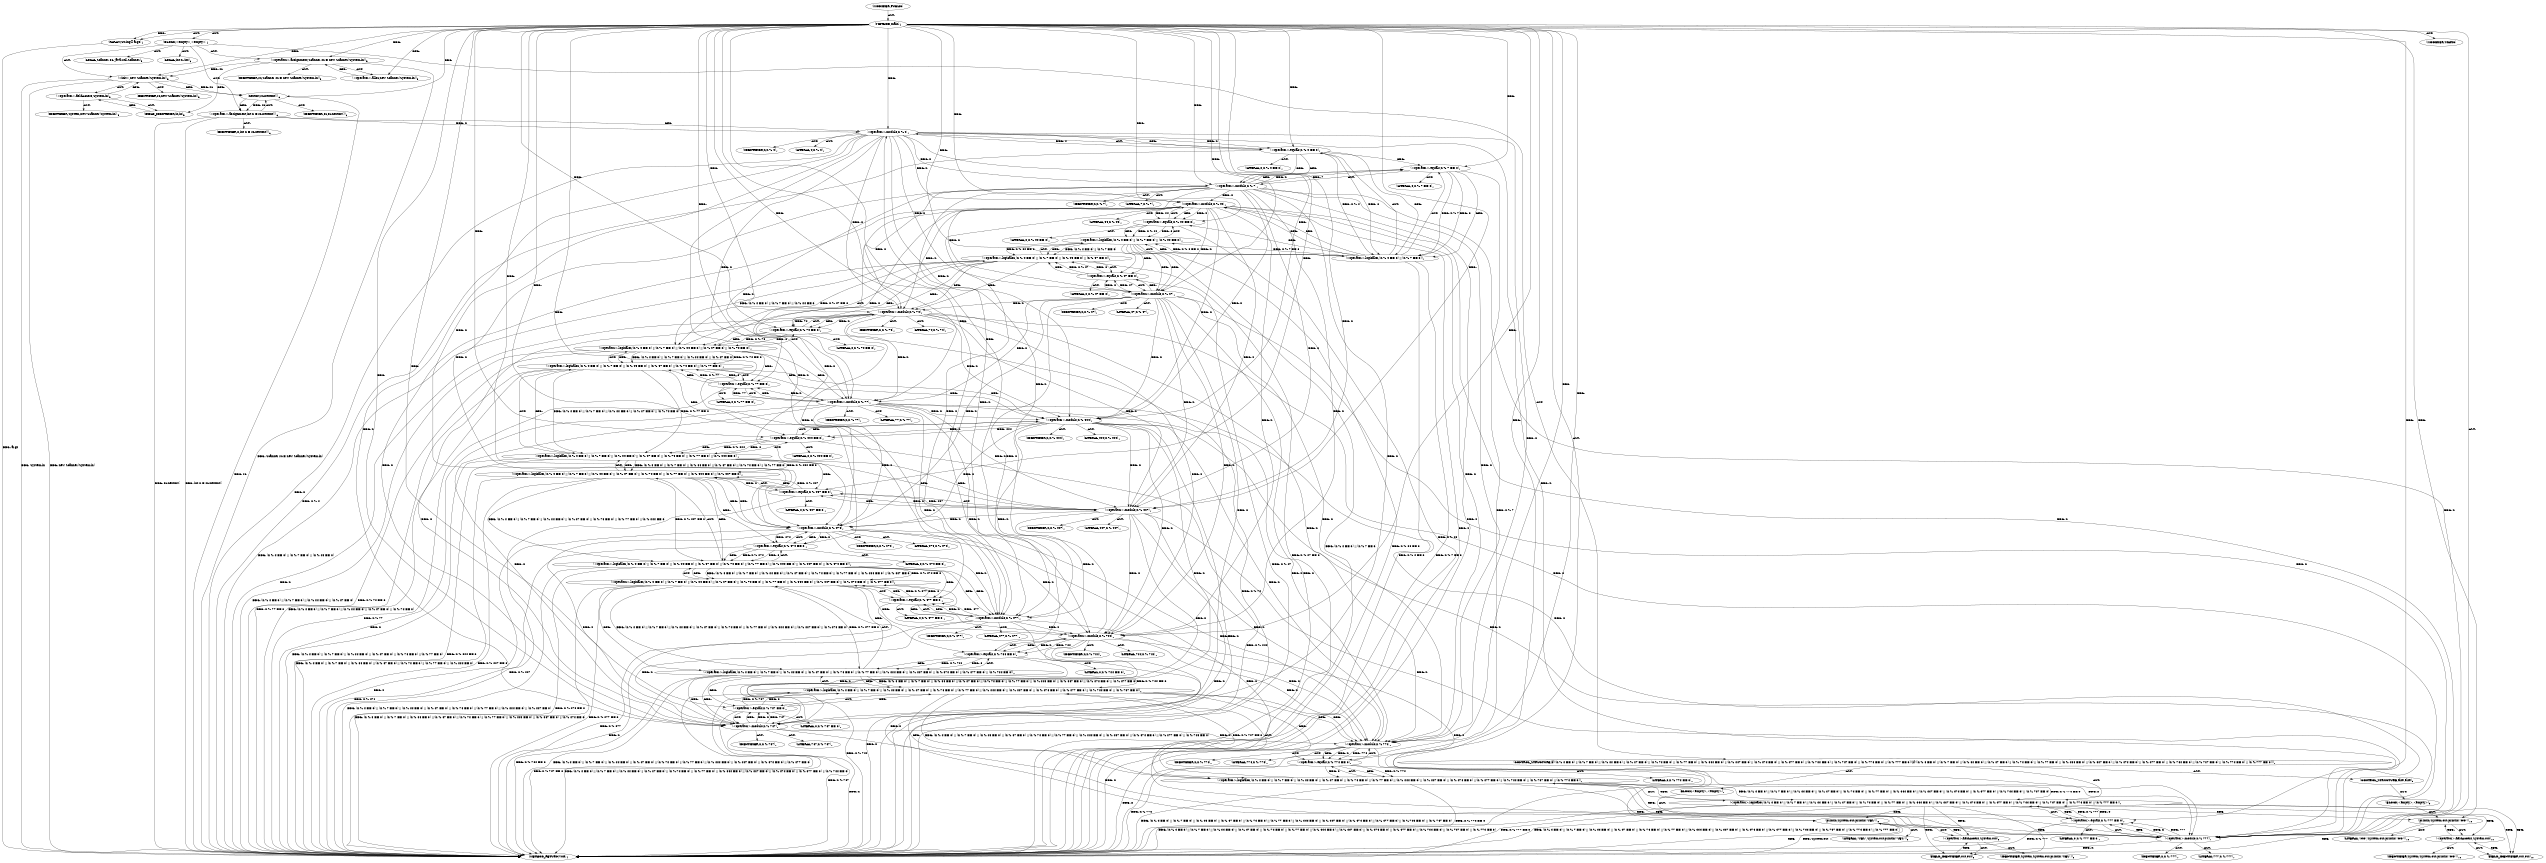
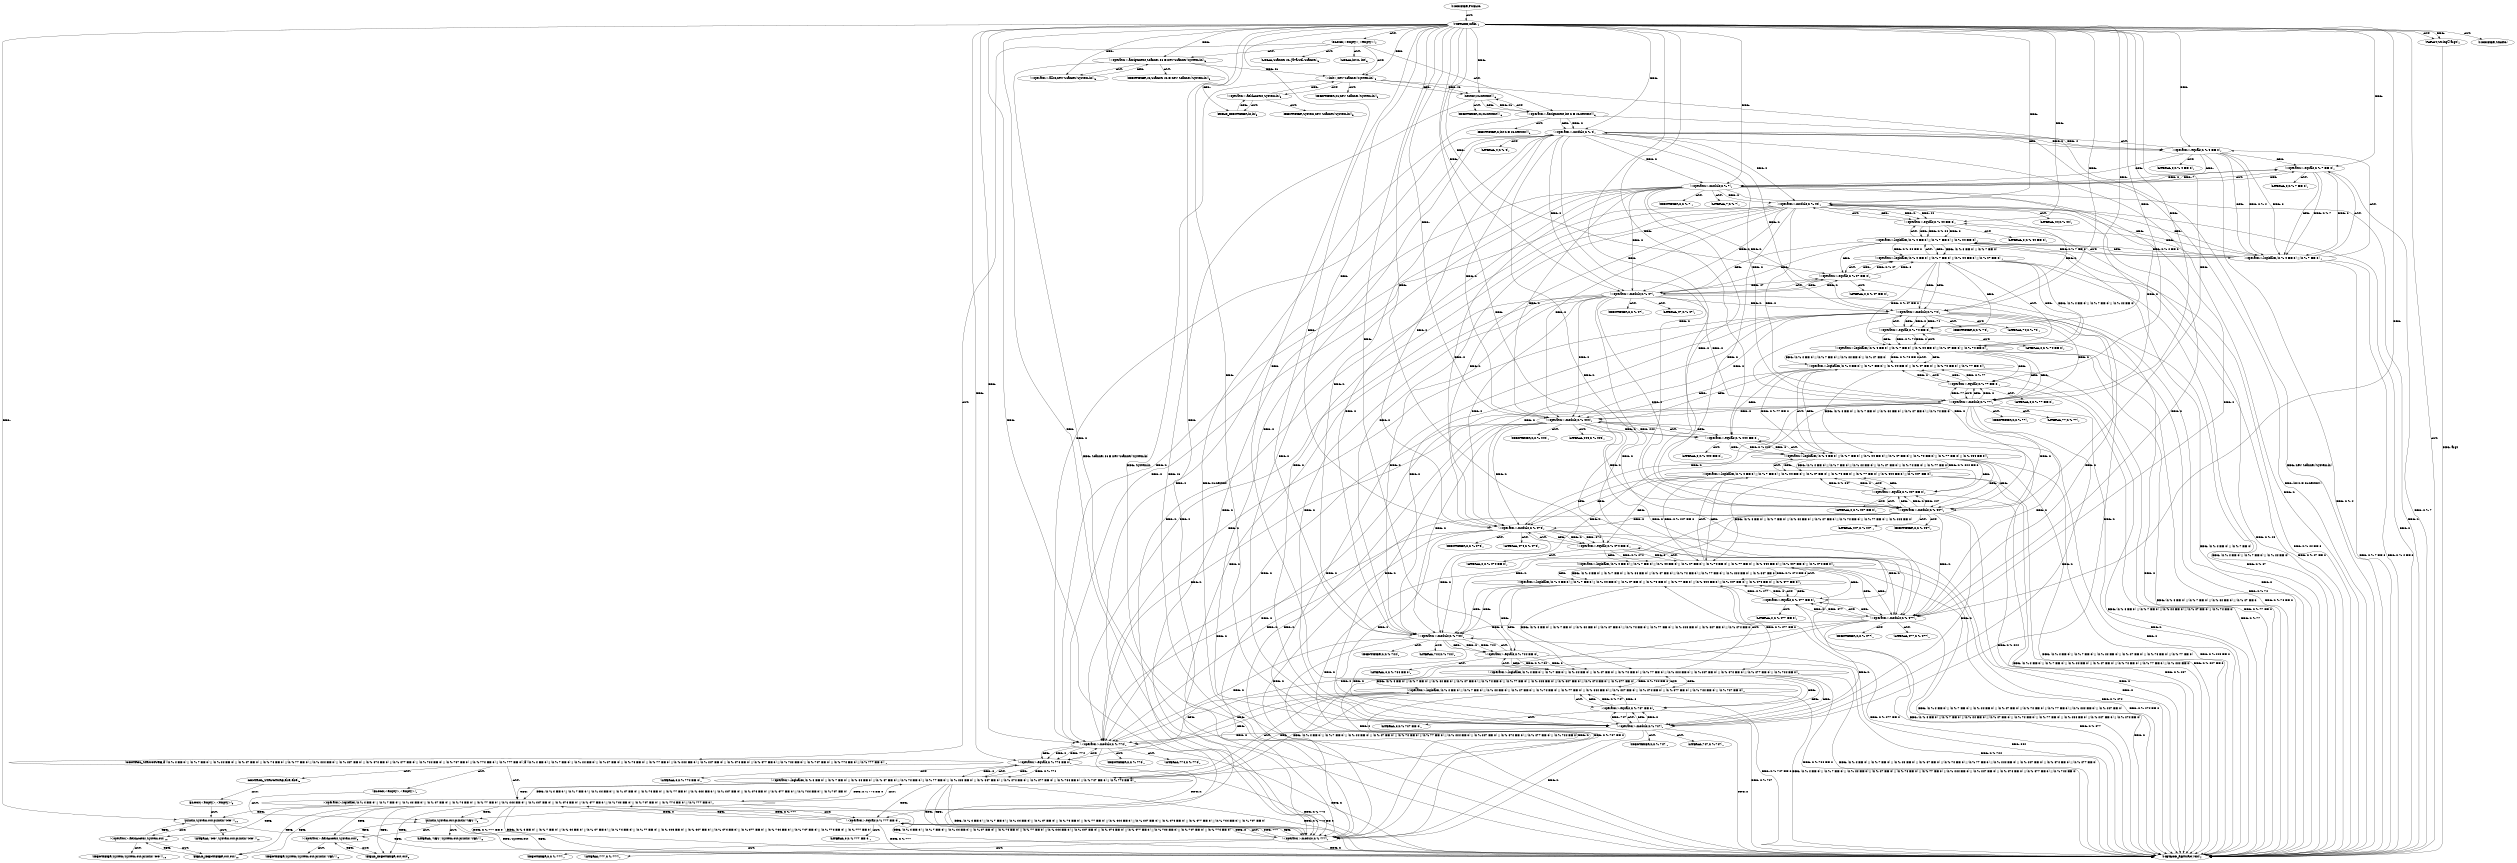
node "(IDENTIFIER,n,n % 4)": removed
edge "(METHOD,main)" -> "(<operator>.modulo,n % 777)": label "AST: " -> "DDG: "
edge "(<operator>.modulo,n % 74)" -> "(<operator>.modulo,n % 477)": added, label "DDG: n"
edge "(<operator>.modulo,n % 744)" -> "(METHOD_RETURN,void)": label "DDG: n" -> "DDG: 444"
